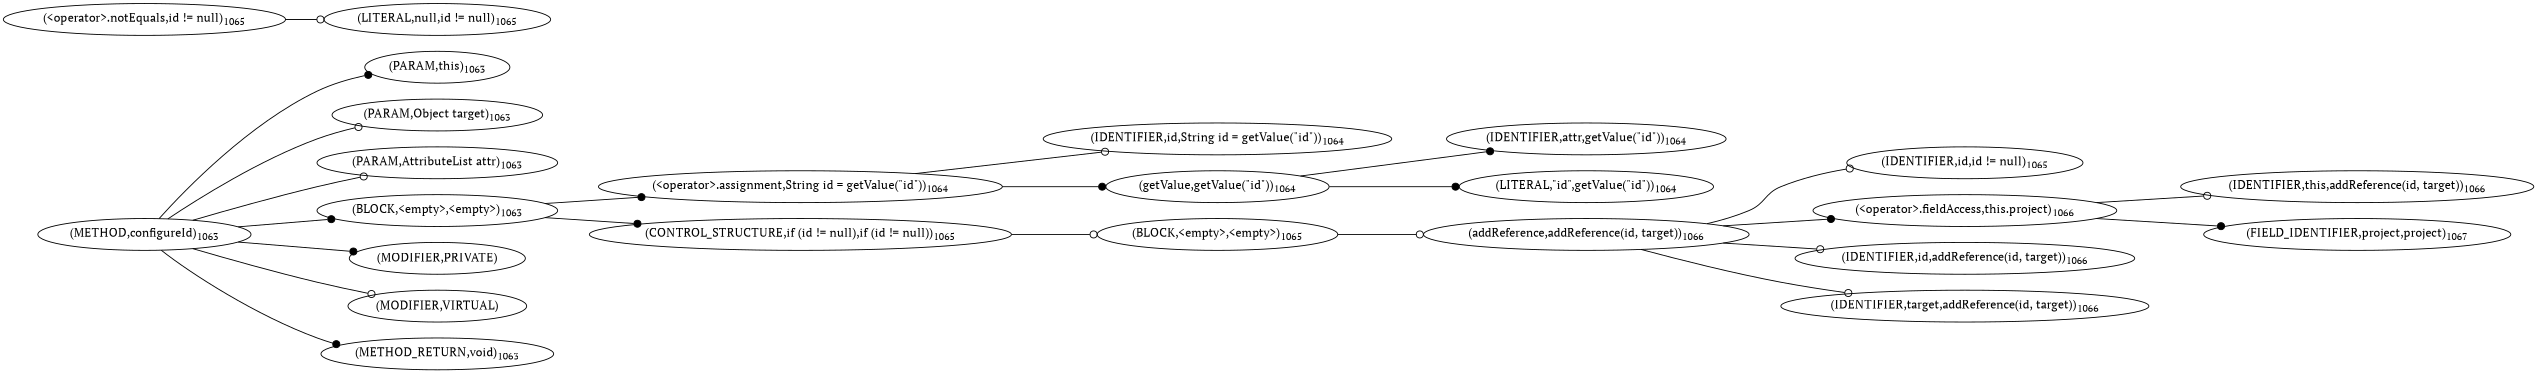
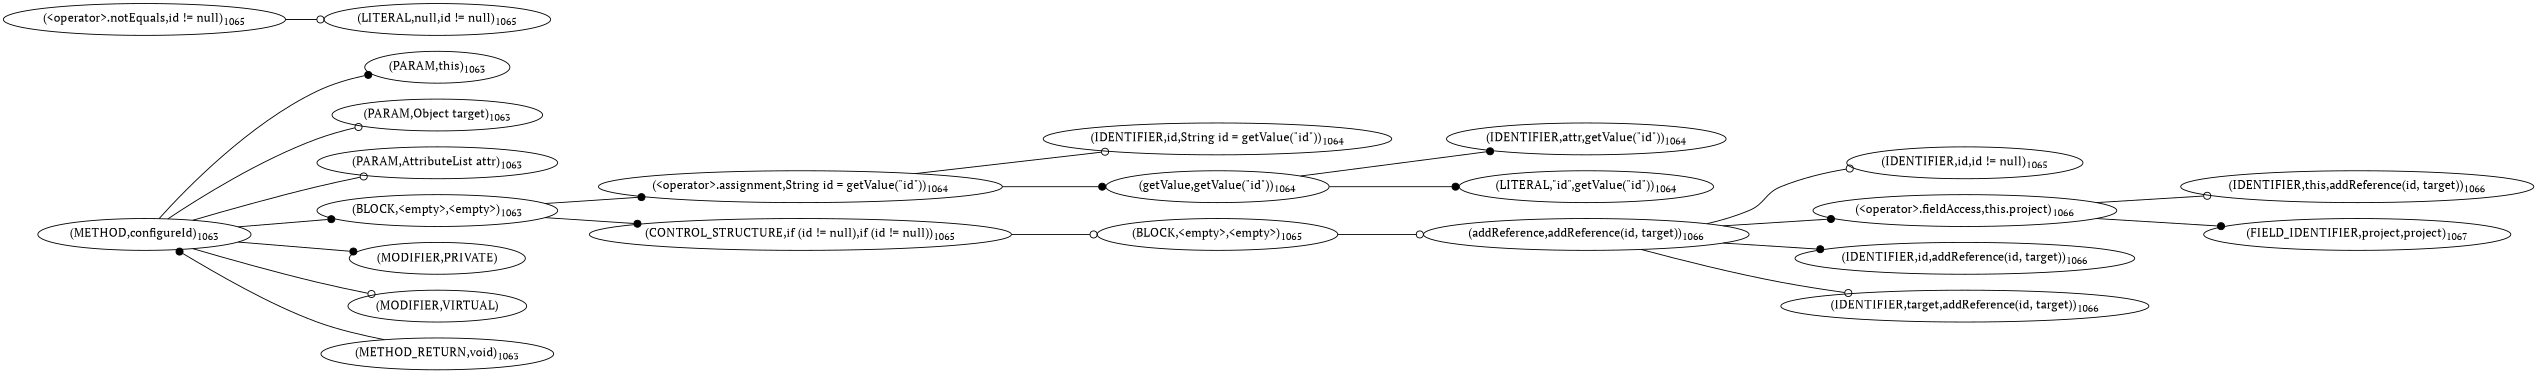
edge "(addReference,addReference(id, target))" -> "(IDENTIFIER,id,addReference(id, target))": arrowhead odot -> dot
edge "(METHOD,configureId)" -> "(METHOD_RETURN,void)": reversed
